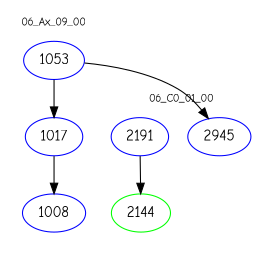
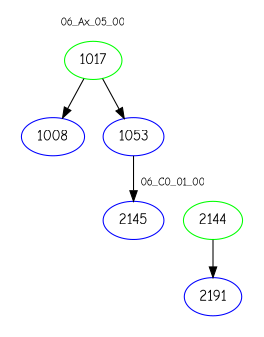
cluster "06_Ax_09_00": label "06_Ax_09_00" -> "06_Ax_05_00"
edge "1053" -> "1017": reversed
node "1017": color blue -> green
node "2945": label "2945" -> "2145"
edge "2191" -> "2144": reversed
